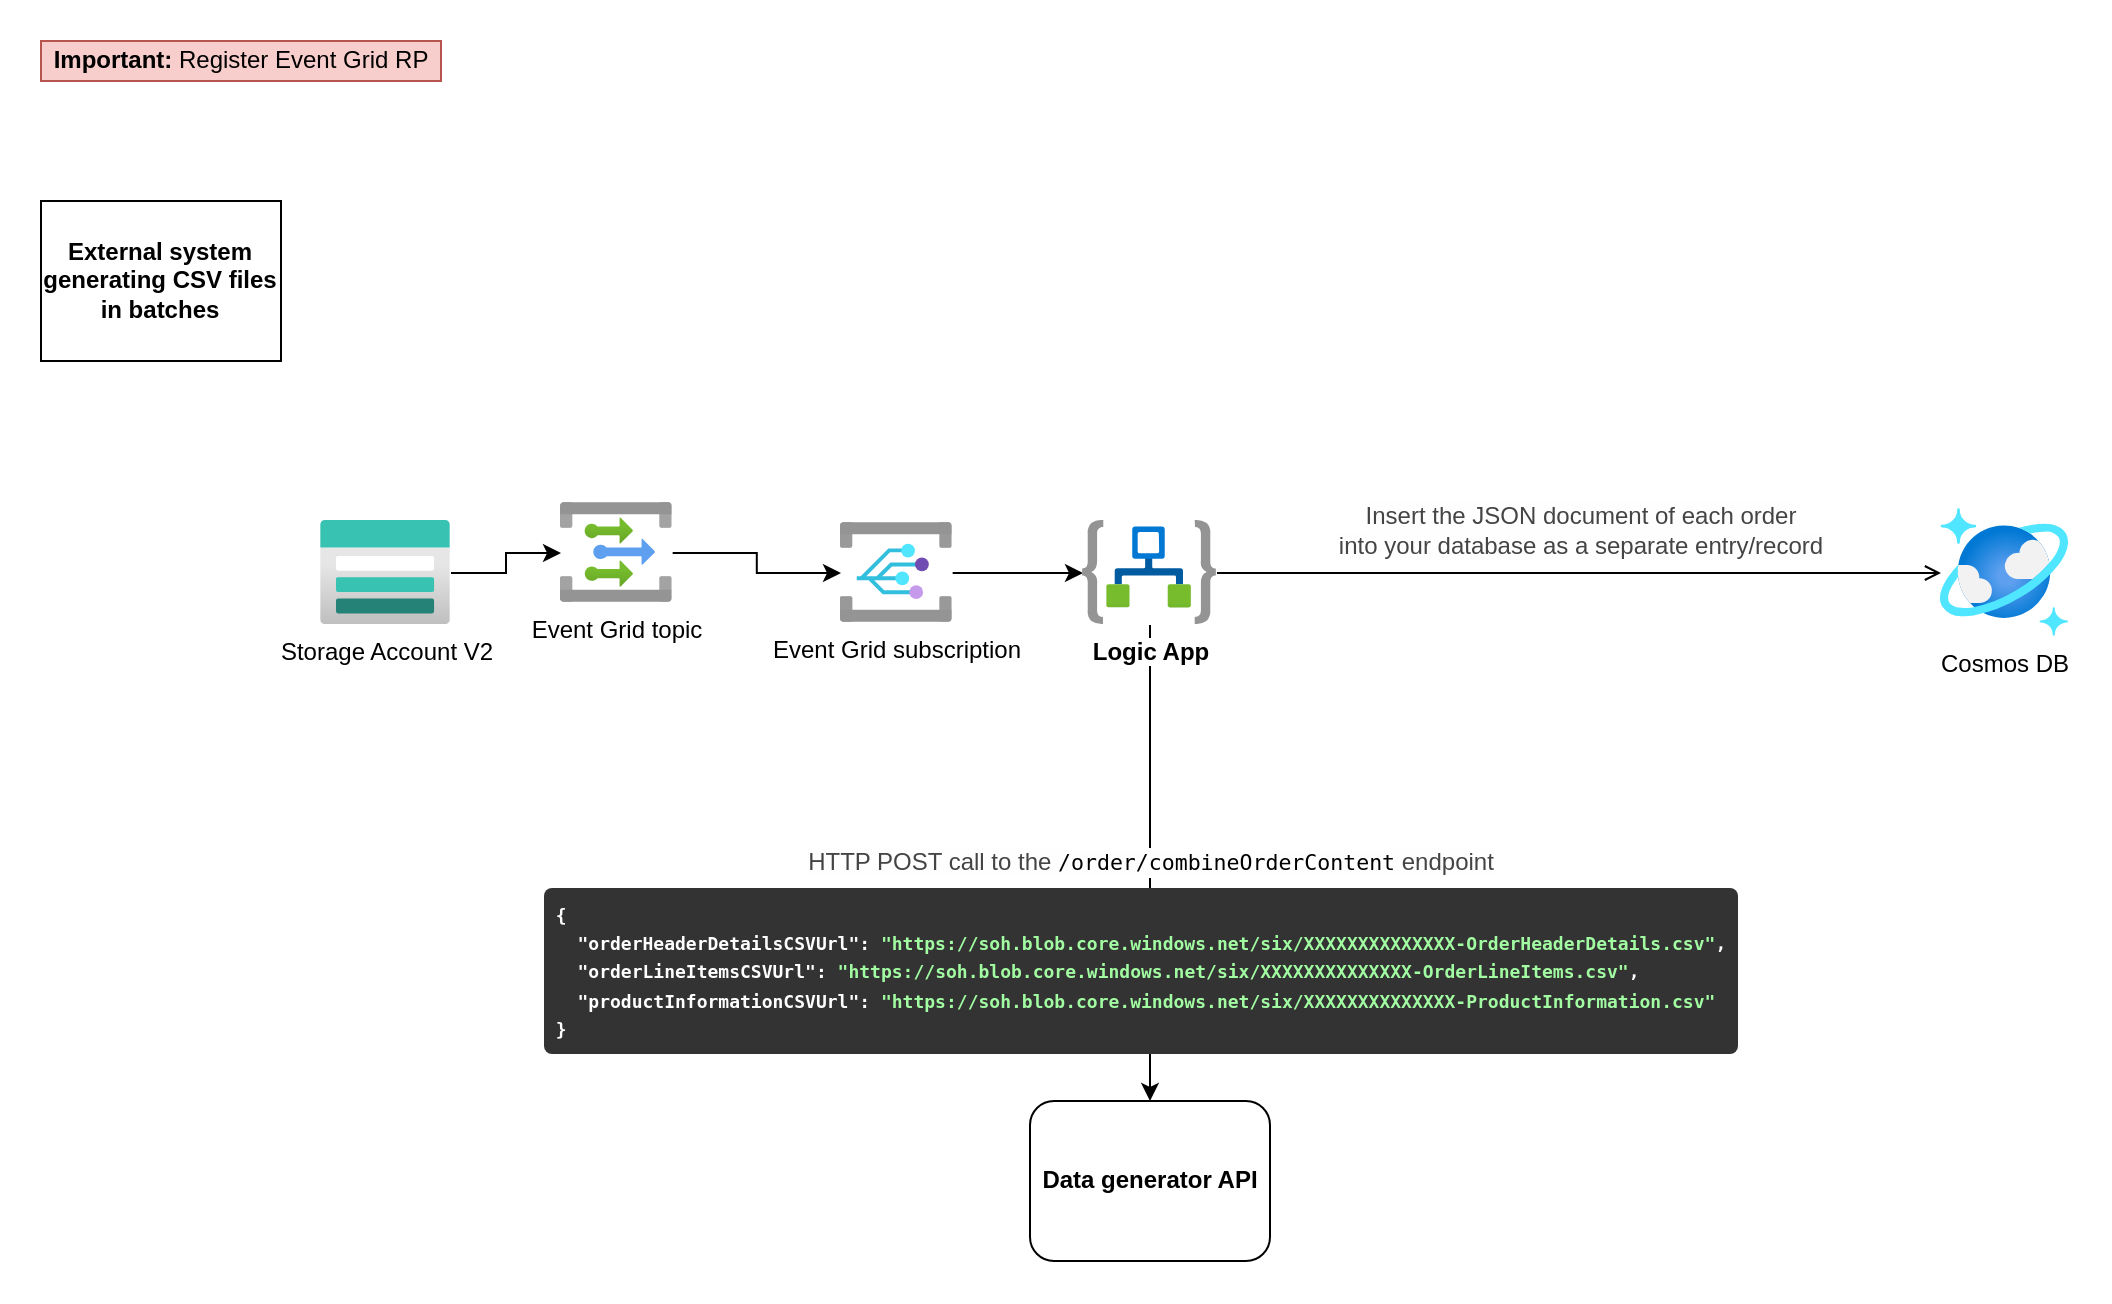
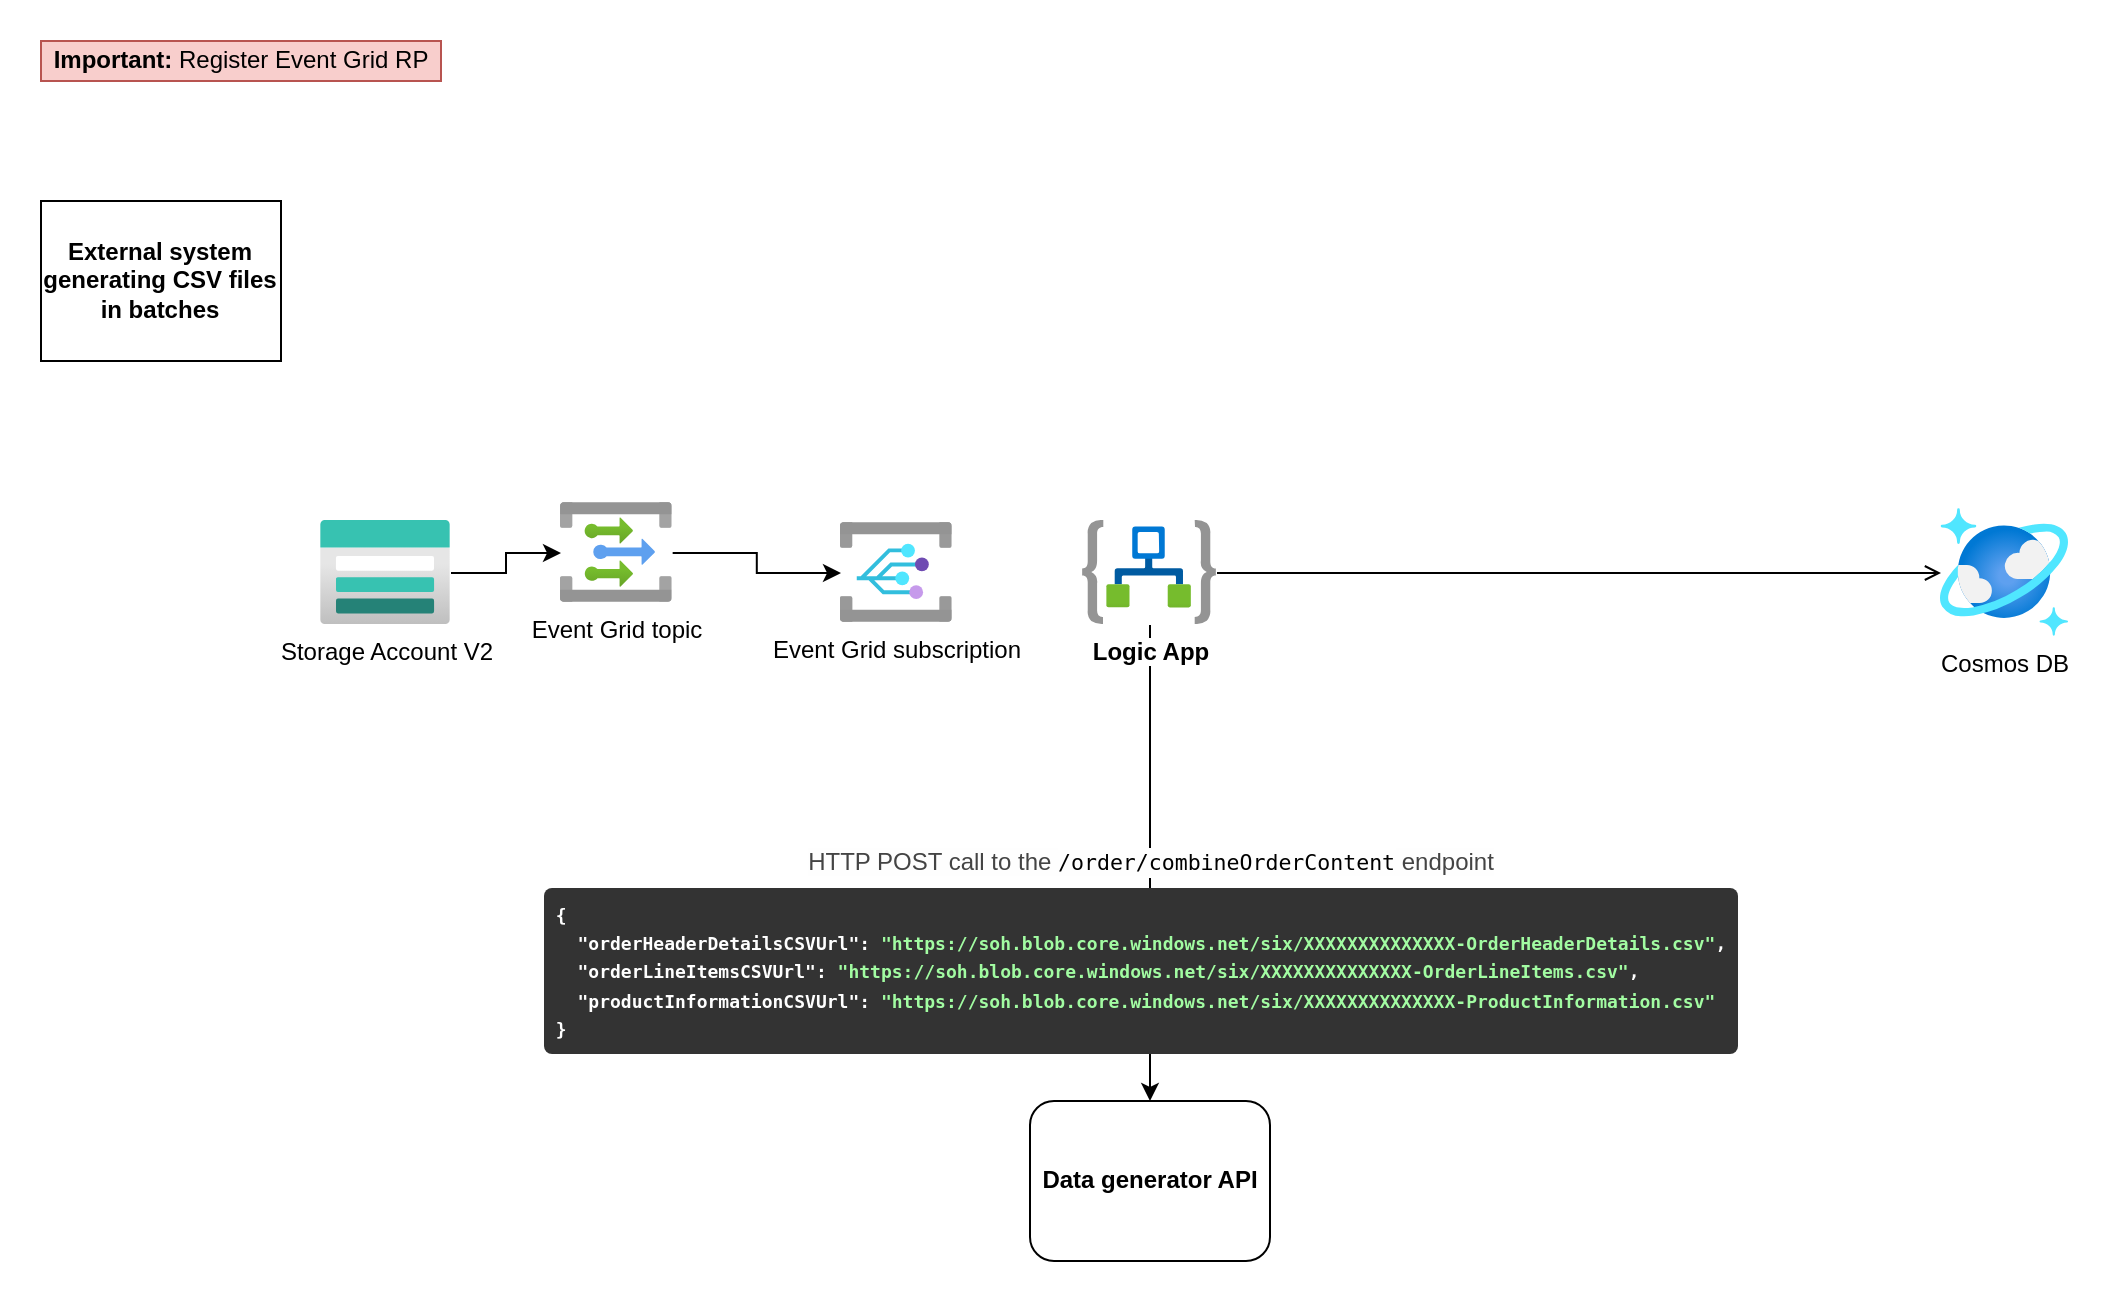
node "Insert the JSON document of each order into your database as a separate entry/record": removed
edge "Event Grid subscription" -> "Logic App": removed
